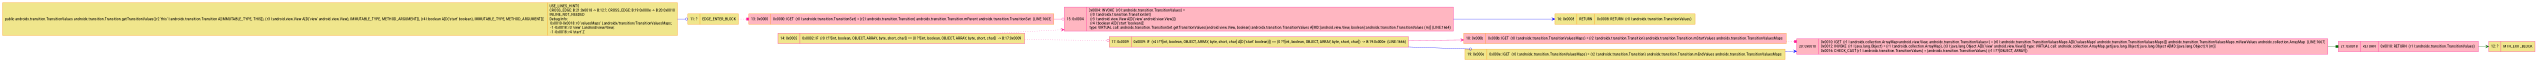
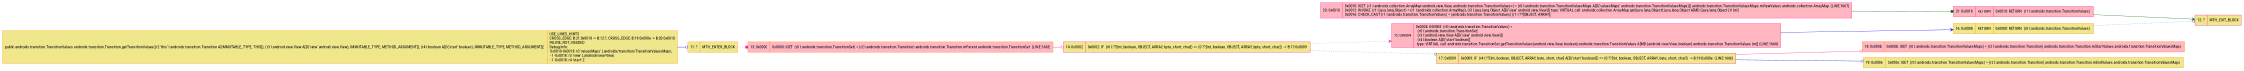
node "11: ?": text "EDGE_ENTER_BLOCK" -> "MTH_ENTER_BLOCK"
edge "13: 0x0000" -> "15: 0x0004": now "13: 0x0000" -> "14: 0x0002"
edge "16: 0x0008" -> "12: ?": added
edge "14: 0x0002" -> "17: 0x0009": color deeppink -> darkgreen
edge "17: 0x0009" -> "18: 0x000b": arrowhead vee -> odot
edge "18: 0x000b" -> "20: 0x0010": removed
edge "19: 0x000e" -> "20: 0x0010": removed
